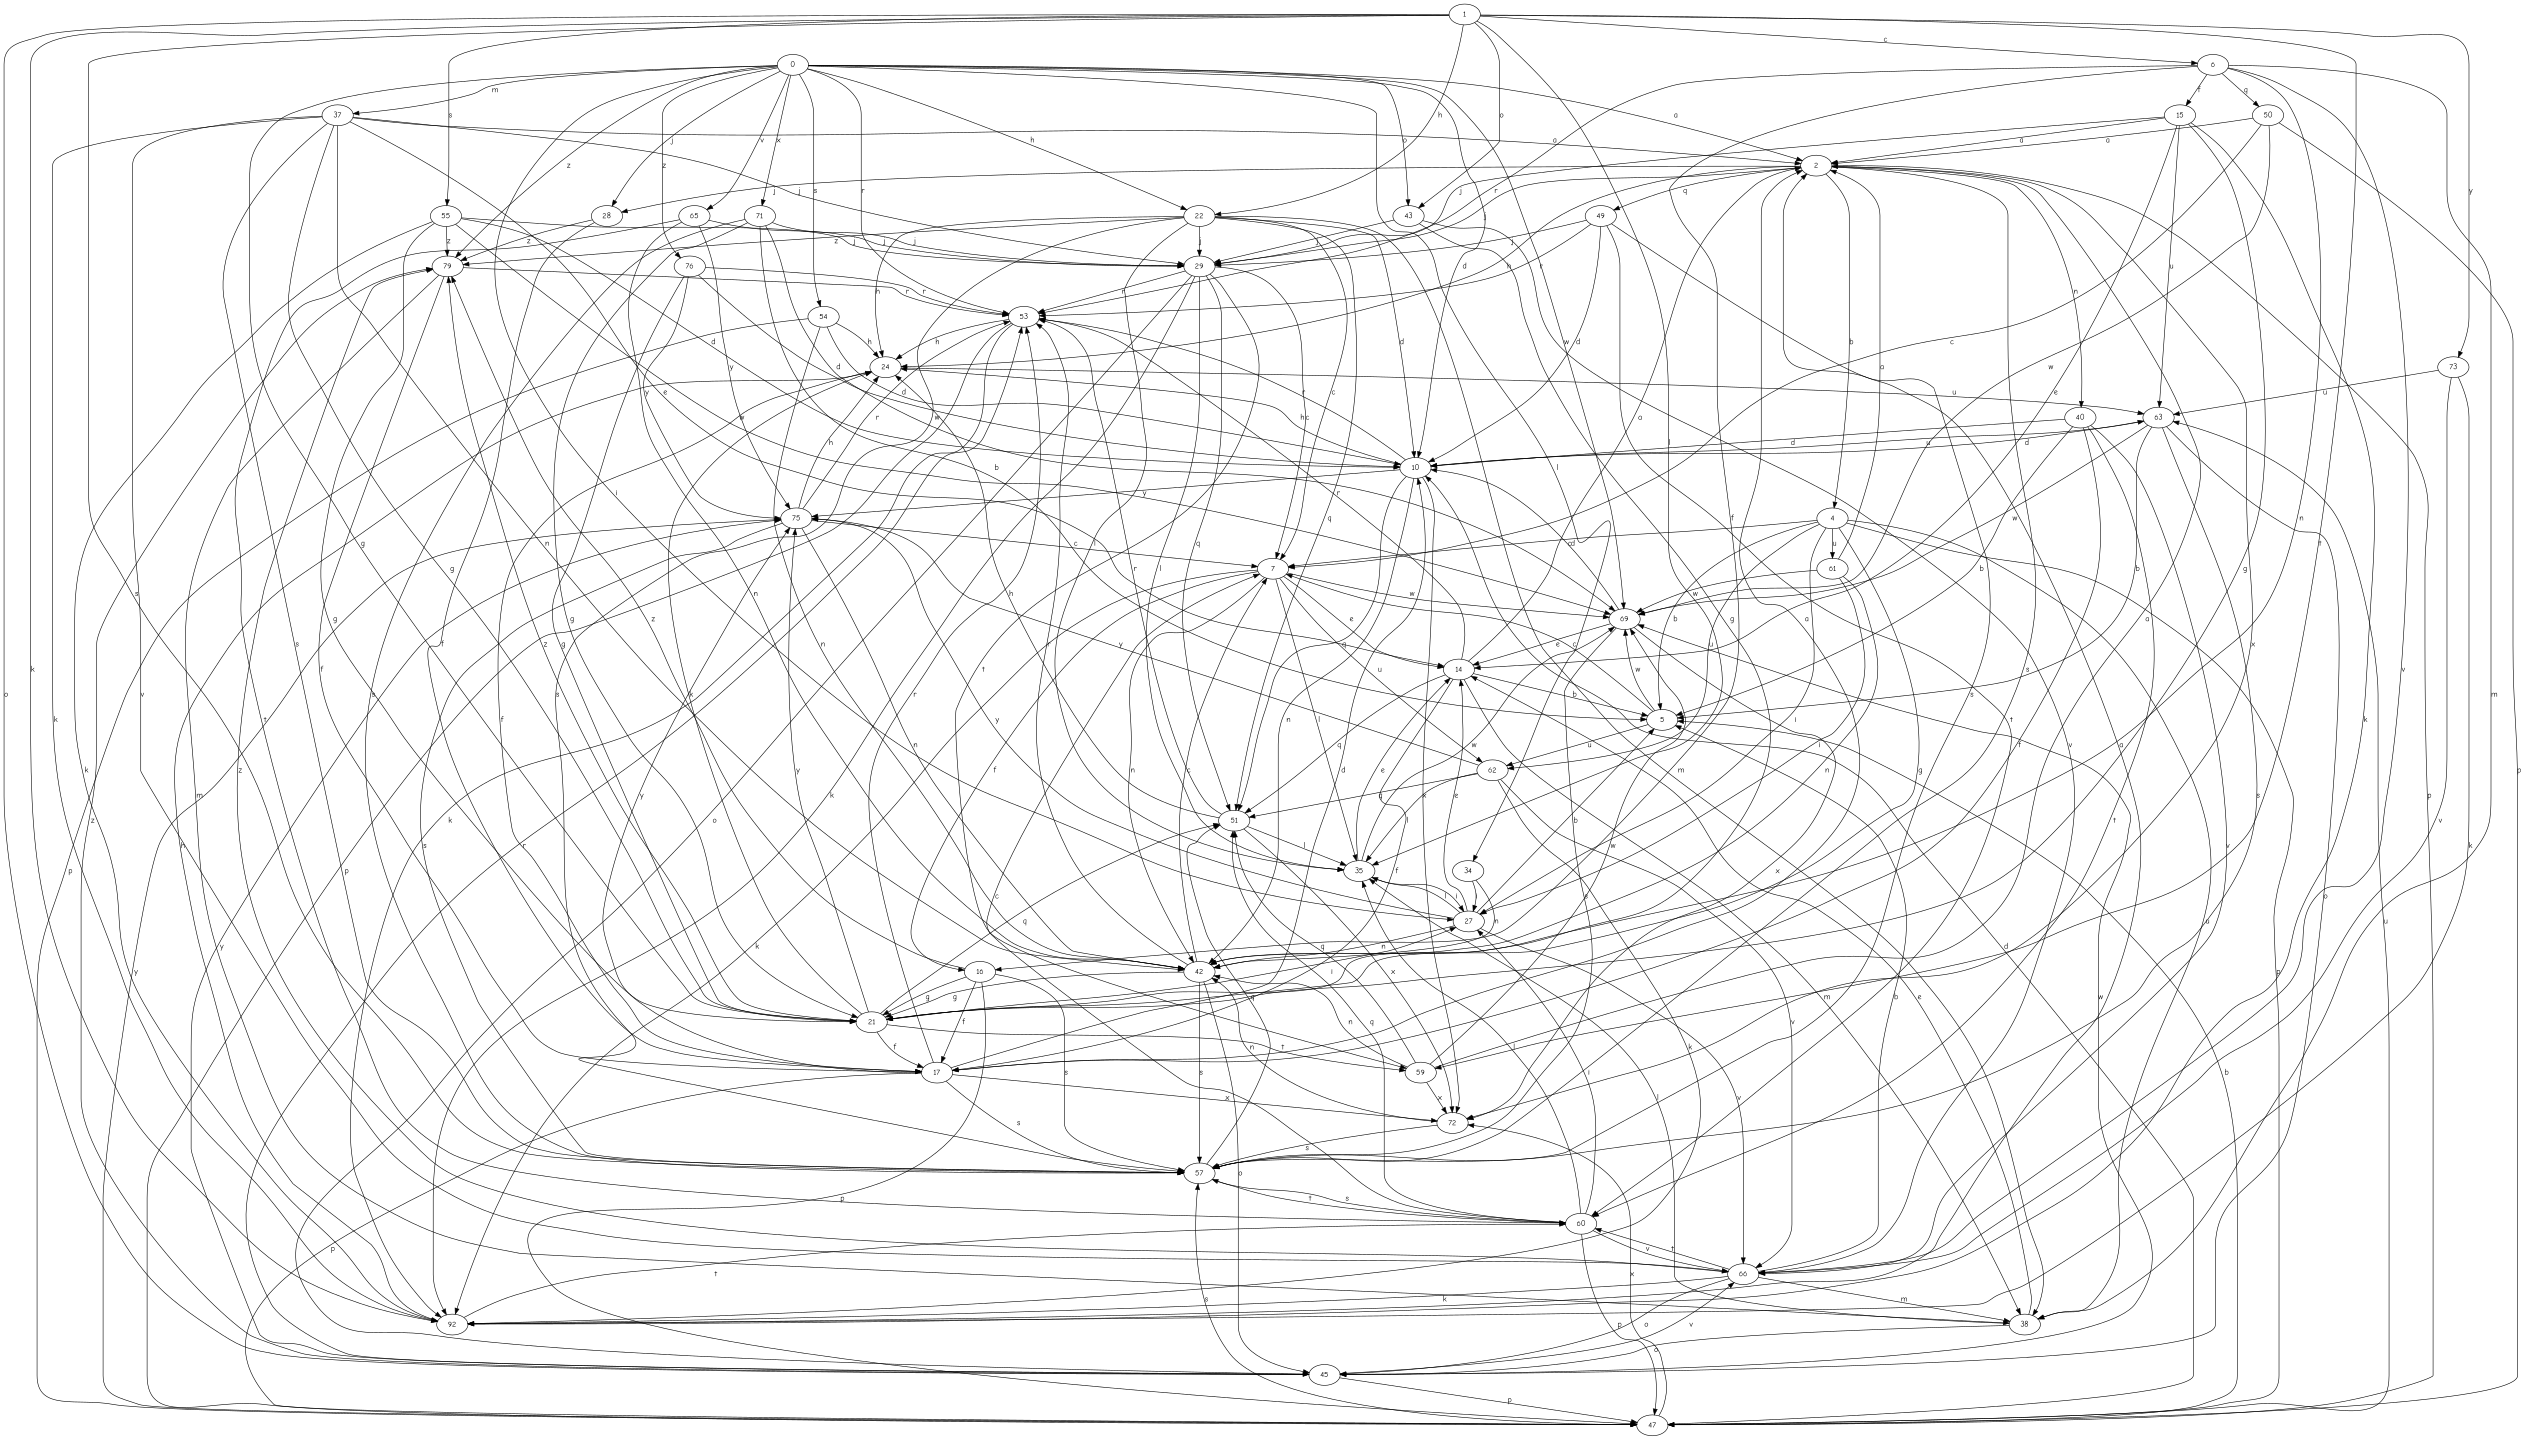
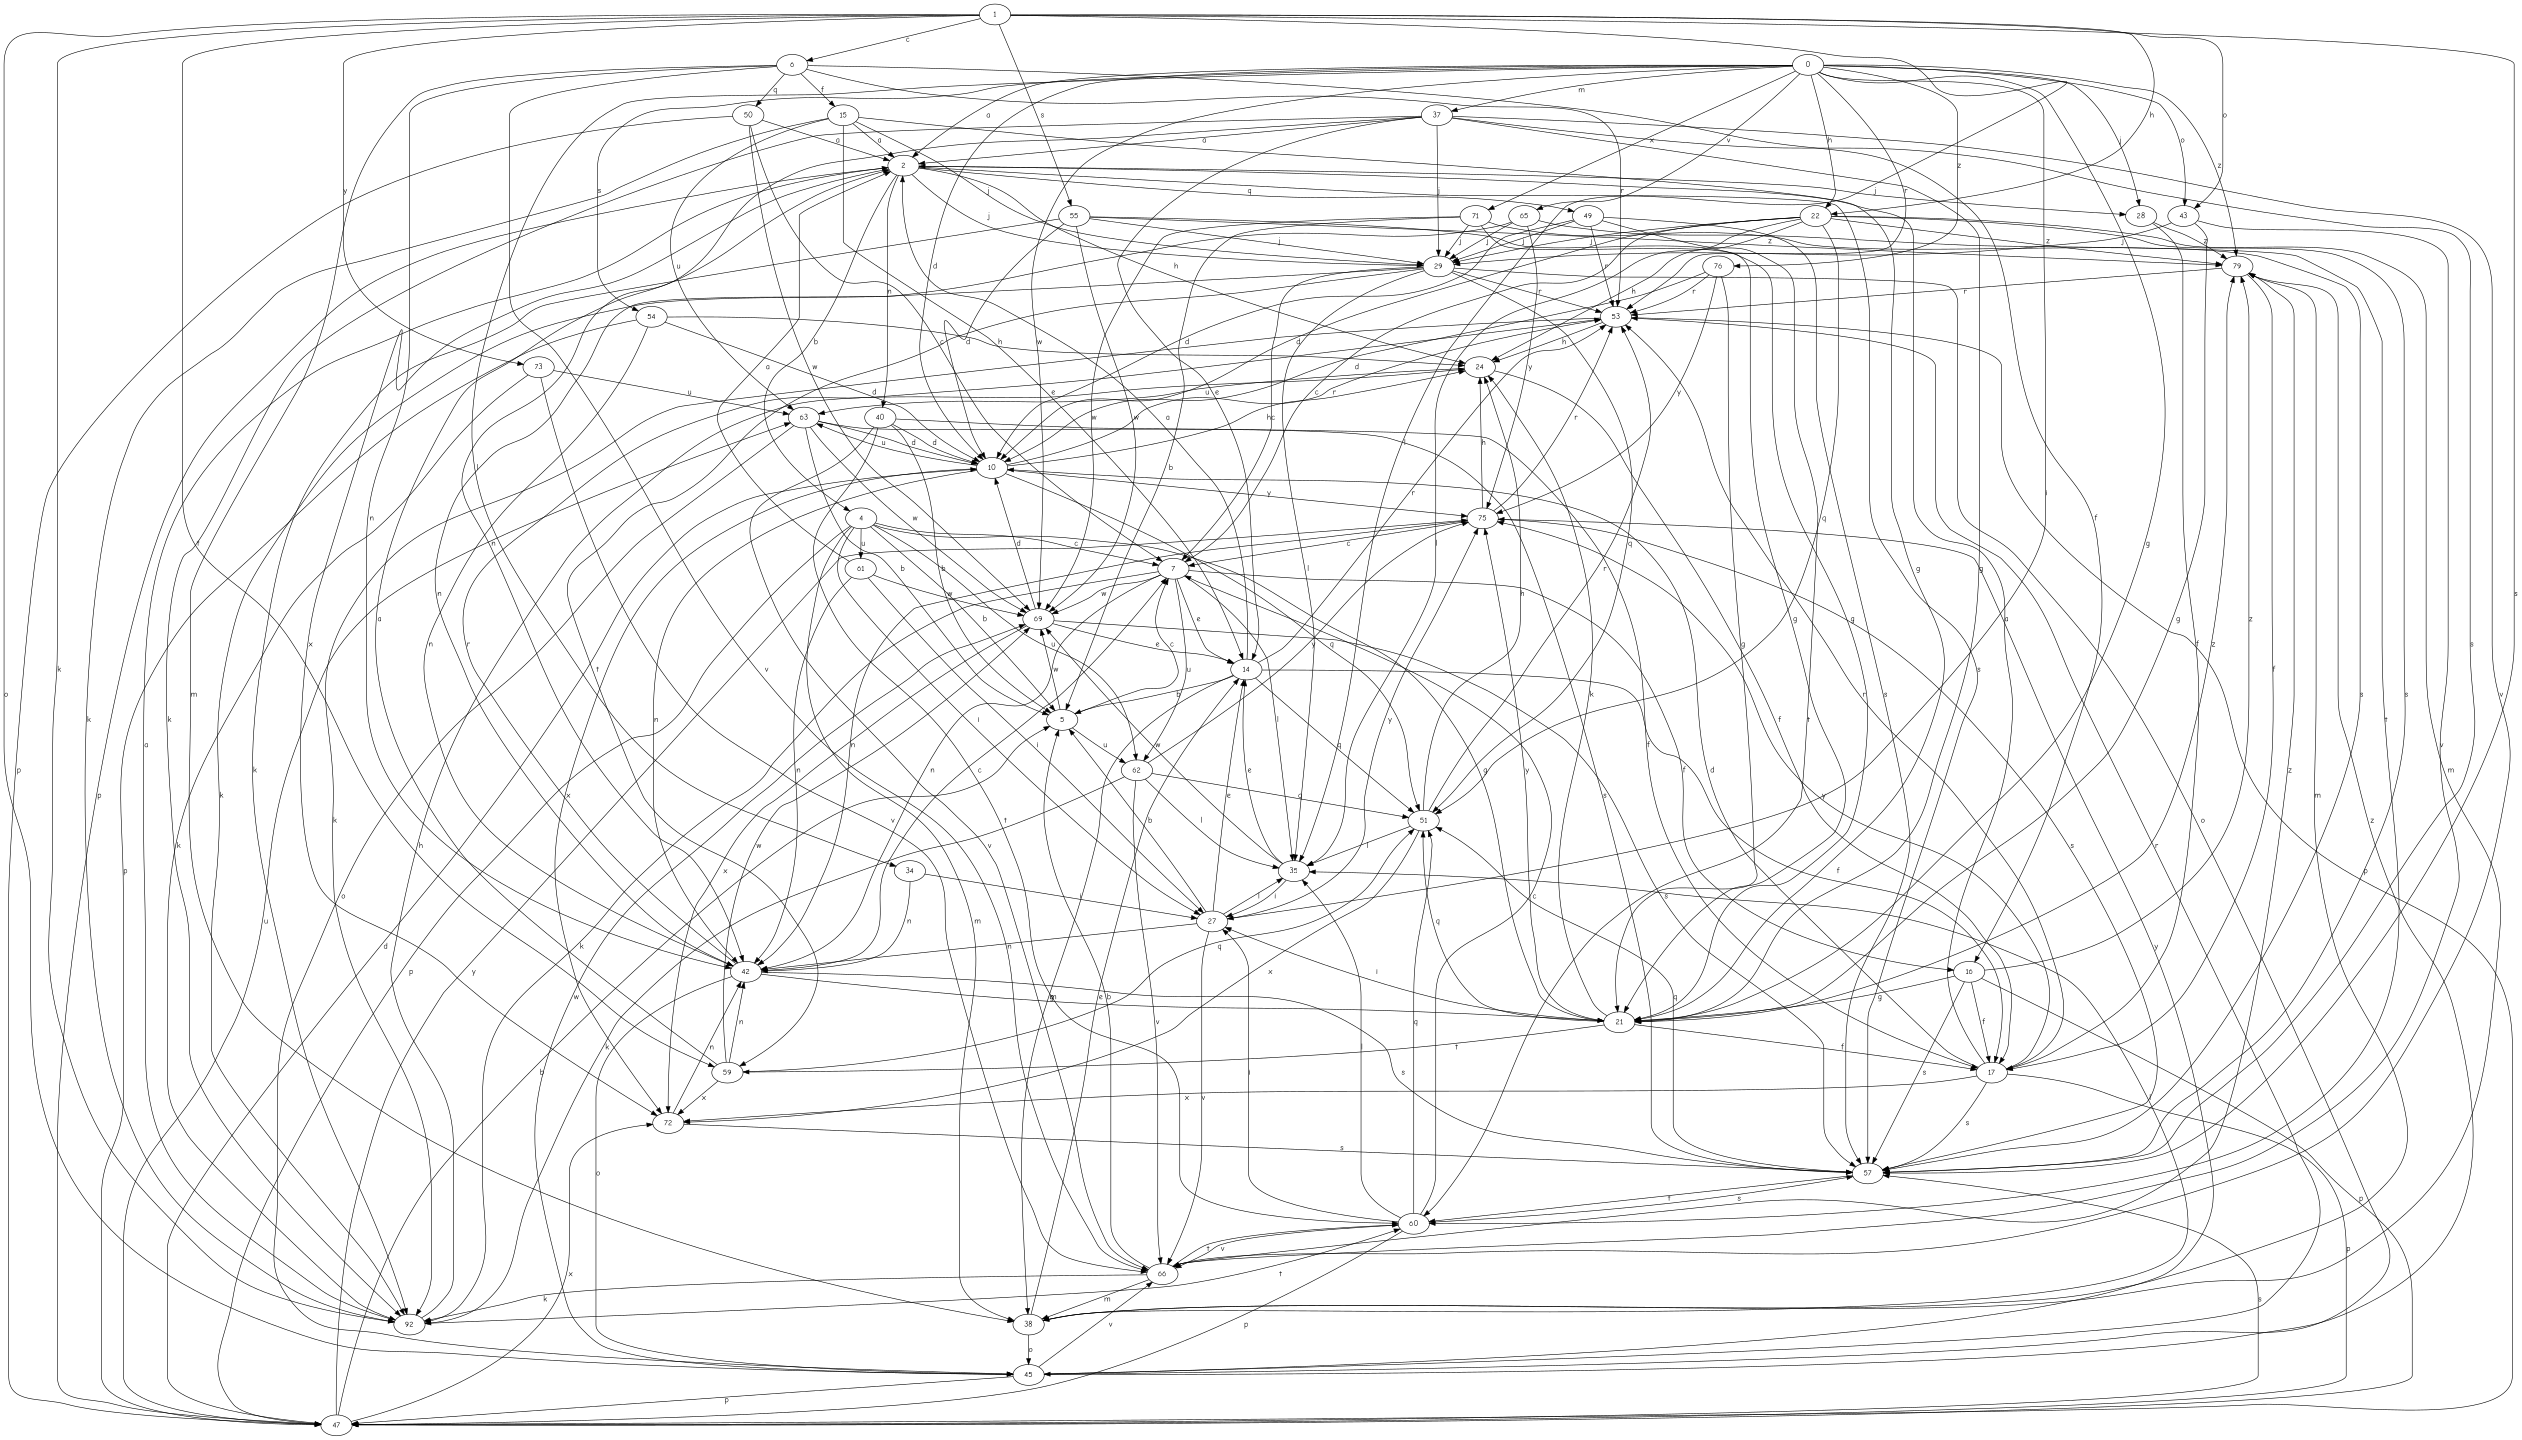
edge "4" -> "38": label "u" -> "m"
edge "66" -> "45": removed, label "o"
